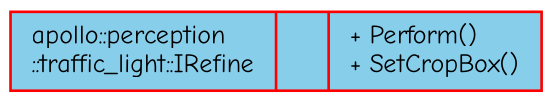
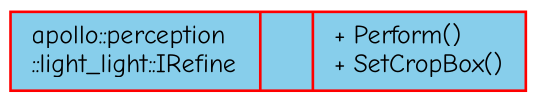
node "apollo::perception": text "::traffic_light::IRefine" -> "::light_light::IRefine"
